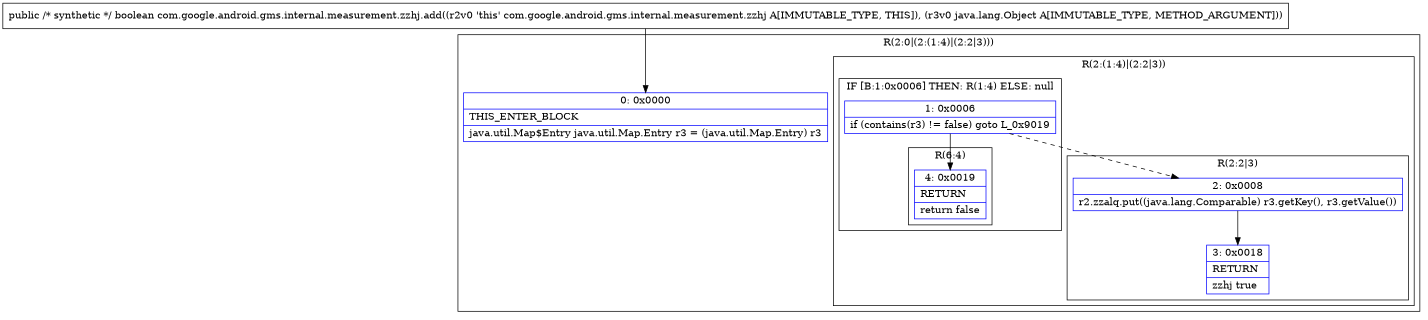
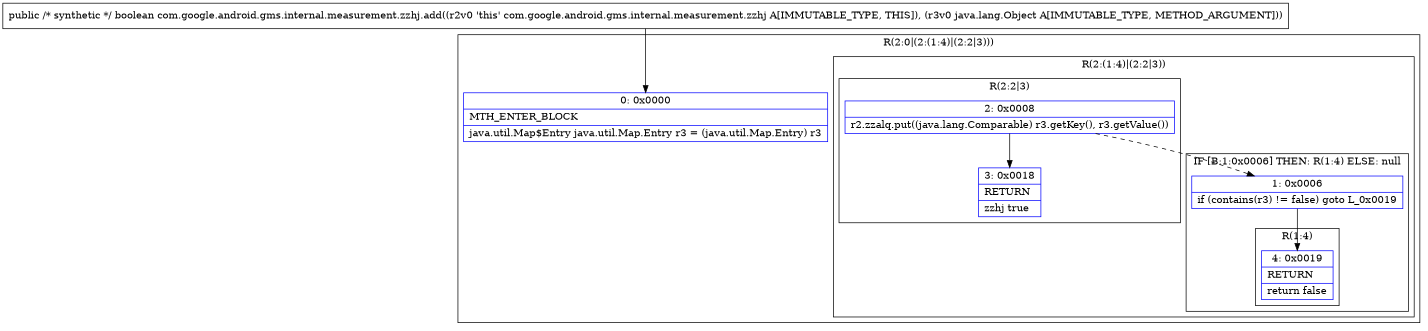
node "0: 0x0000": text "THIS_ENTER_BLOCK" -> "MTH_ENTER_BLOCK"
node "1: 0x0006": text "if (contains(r3) != false) goto L_0x9019" -> "if (contains(r3) != false) goto L_0x0019"
edge "1: 0x0006" -> "2: 0x0008": reversed
cluster "R(6:4)": label "R(6:4)" -> "R(1:4)"
